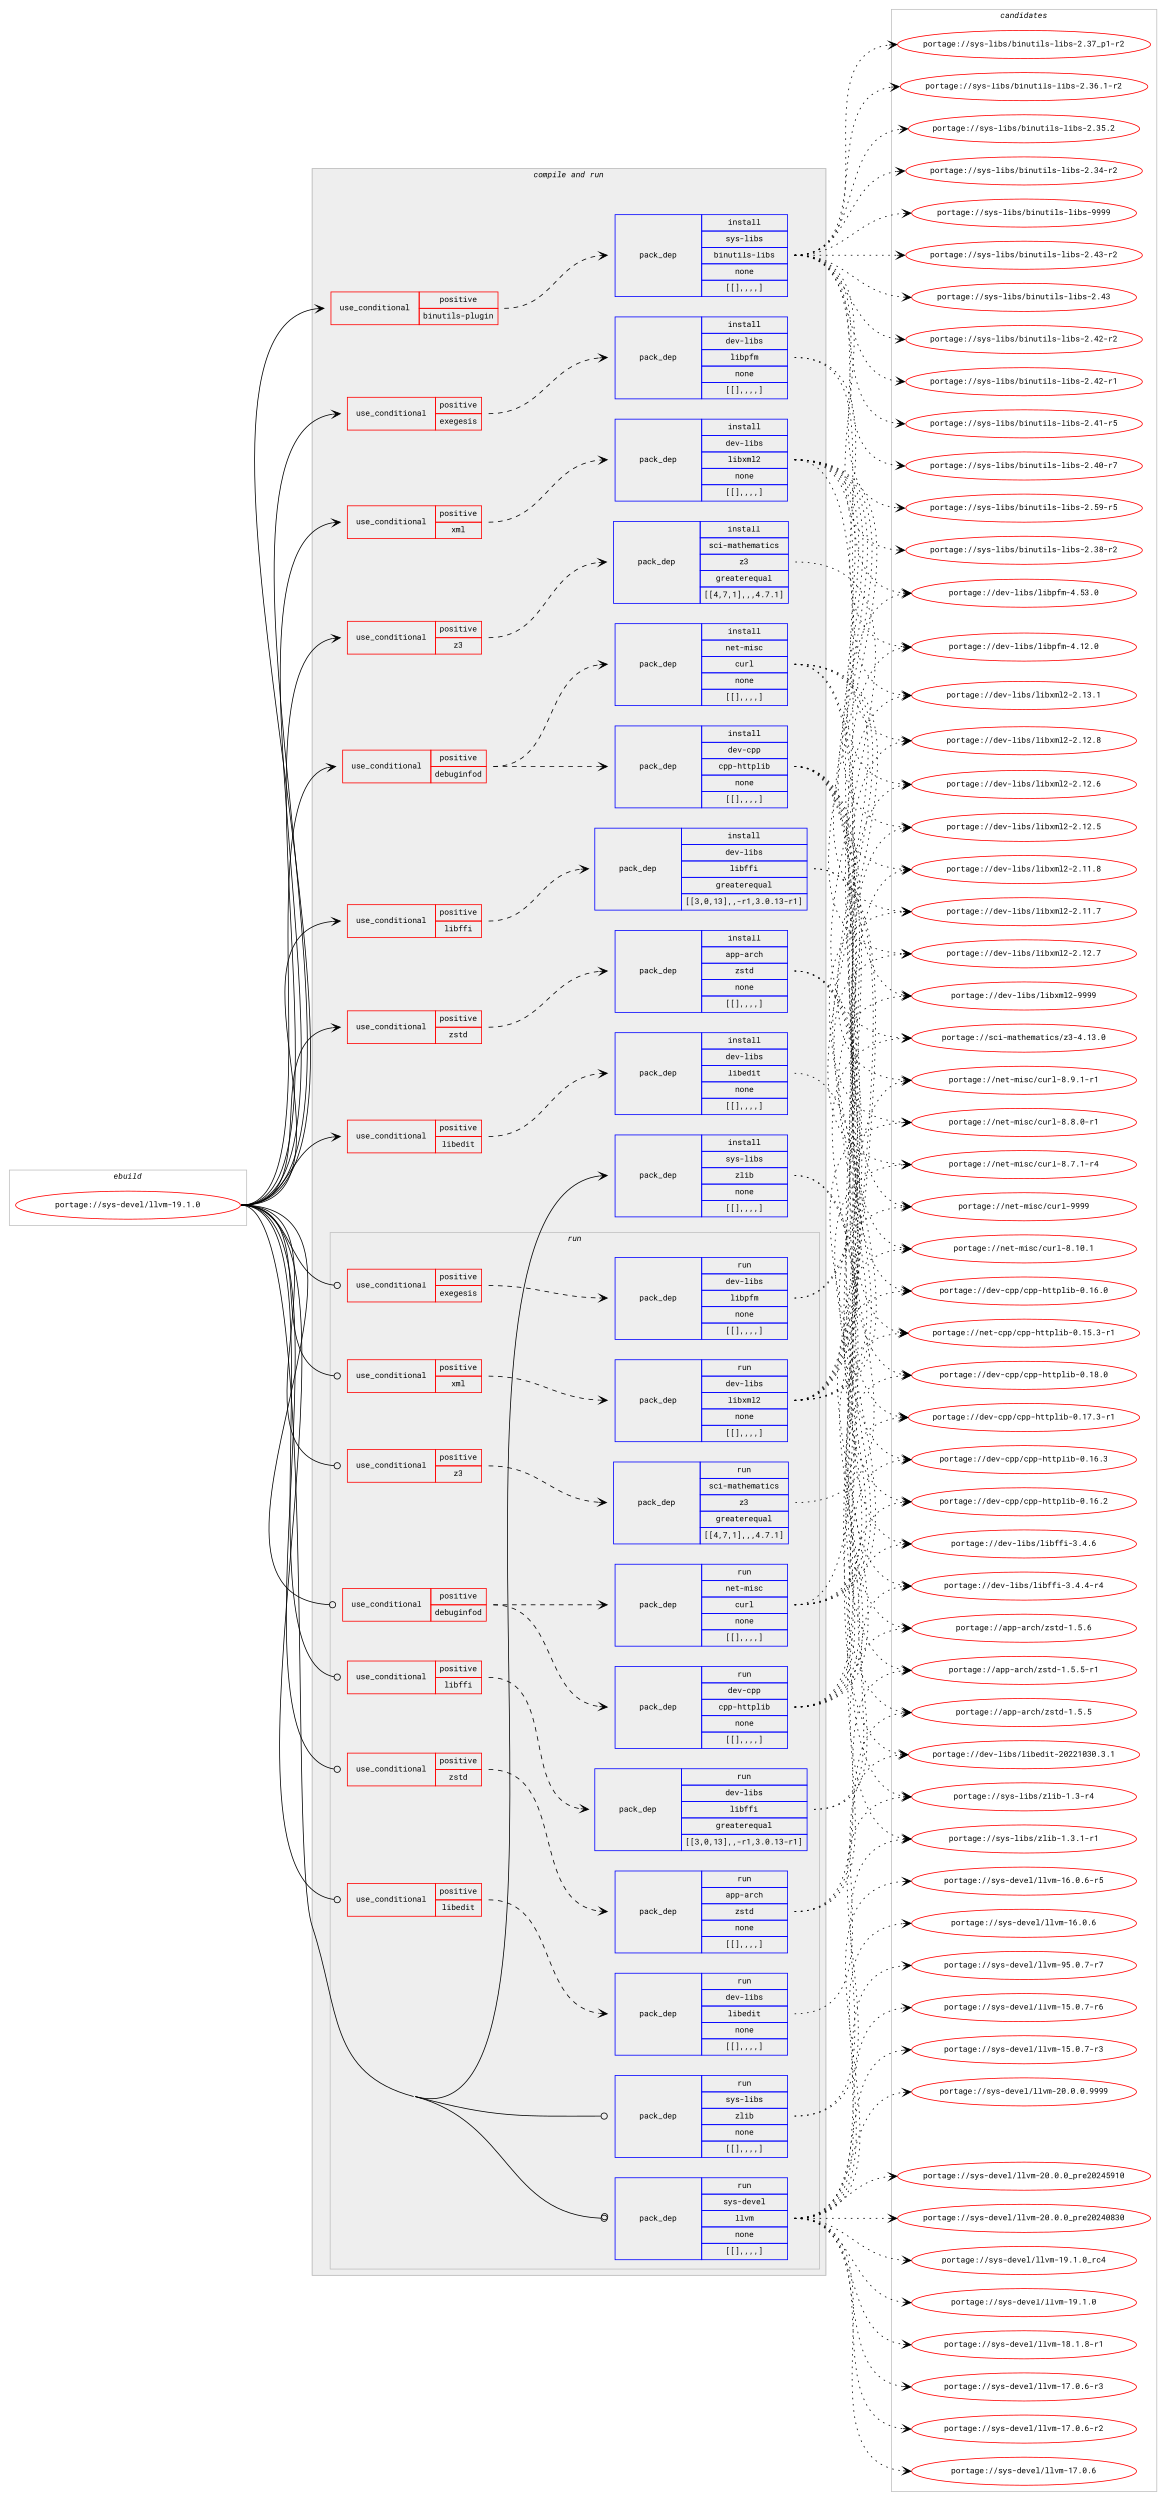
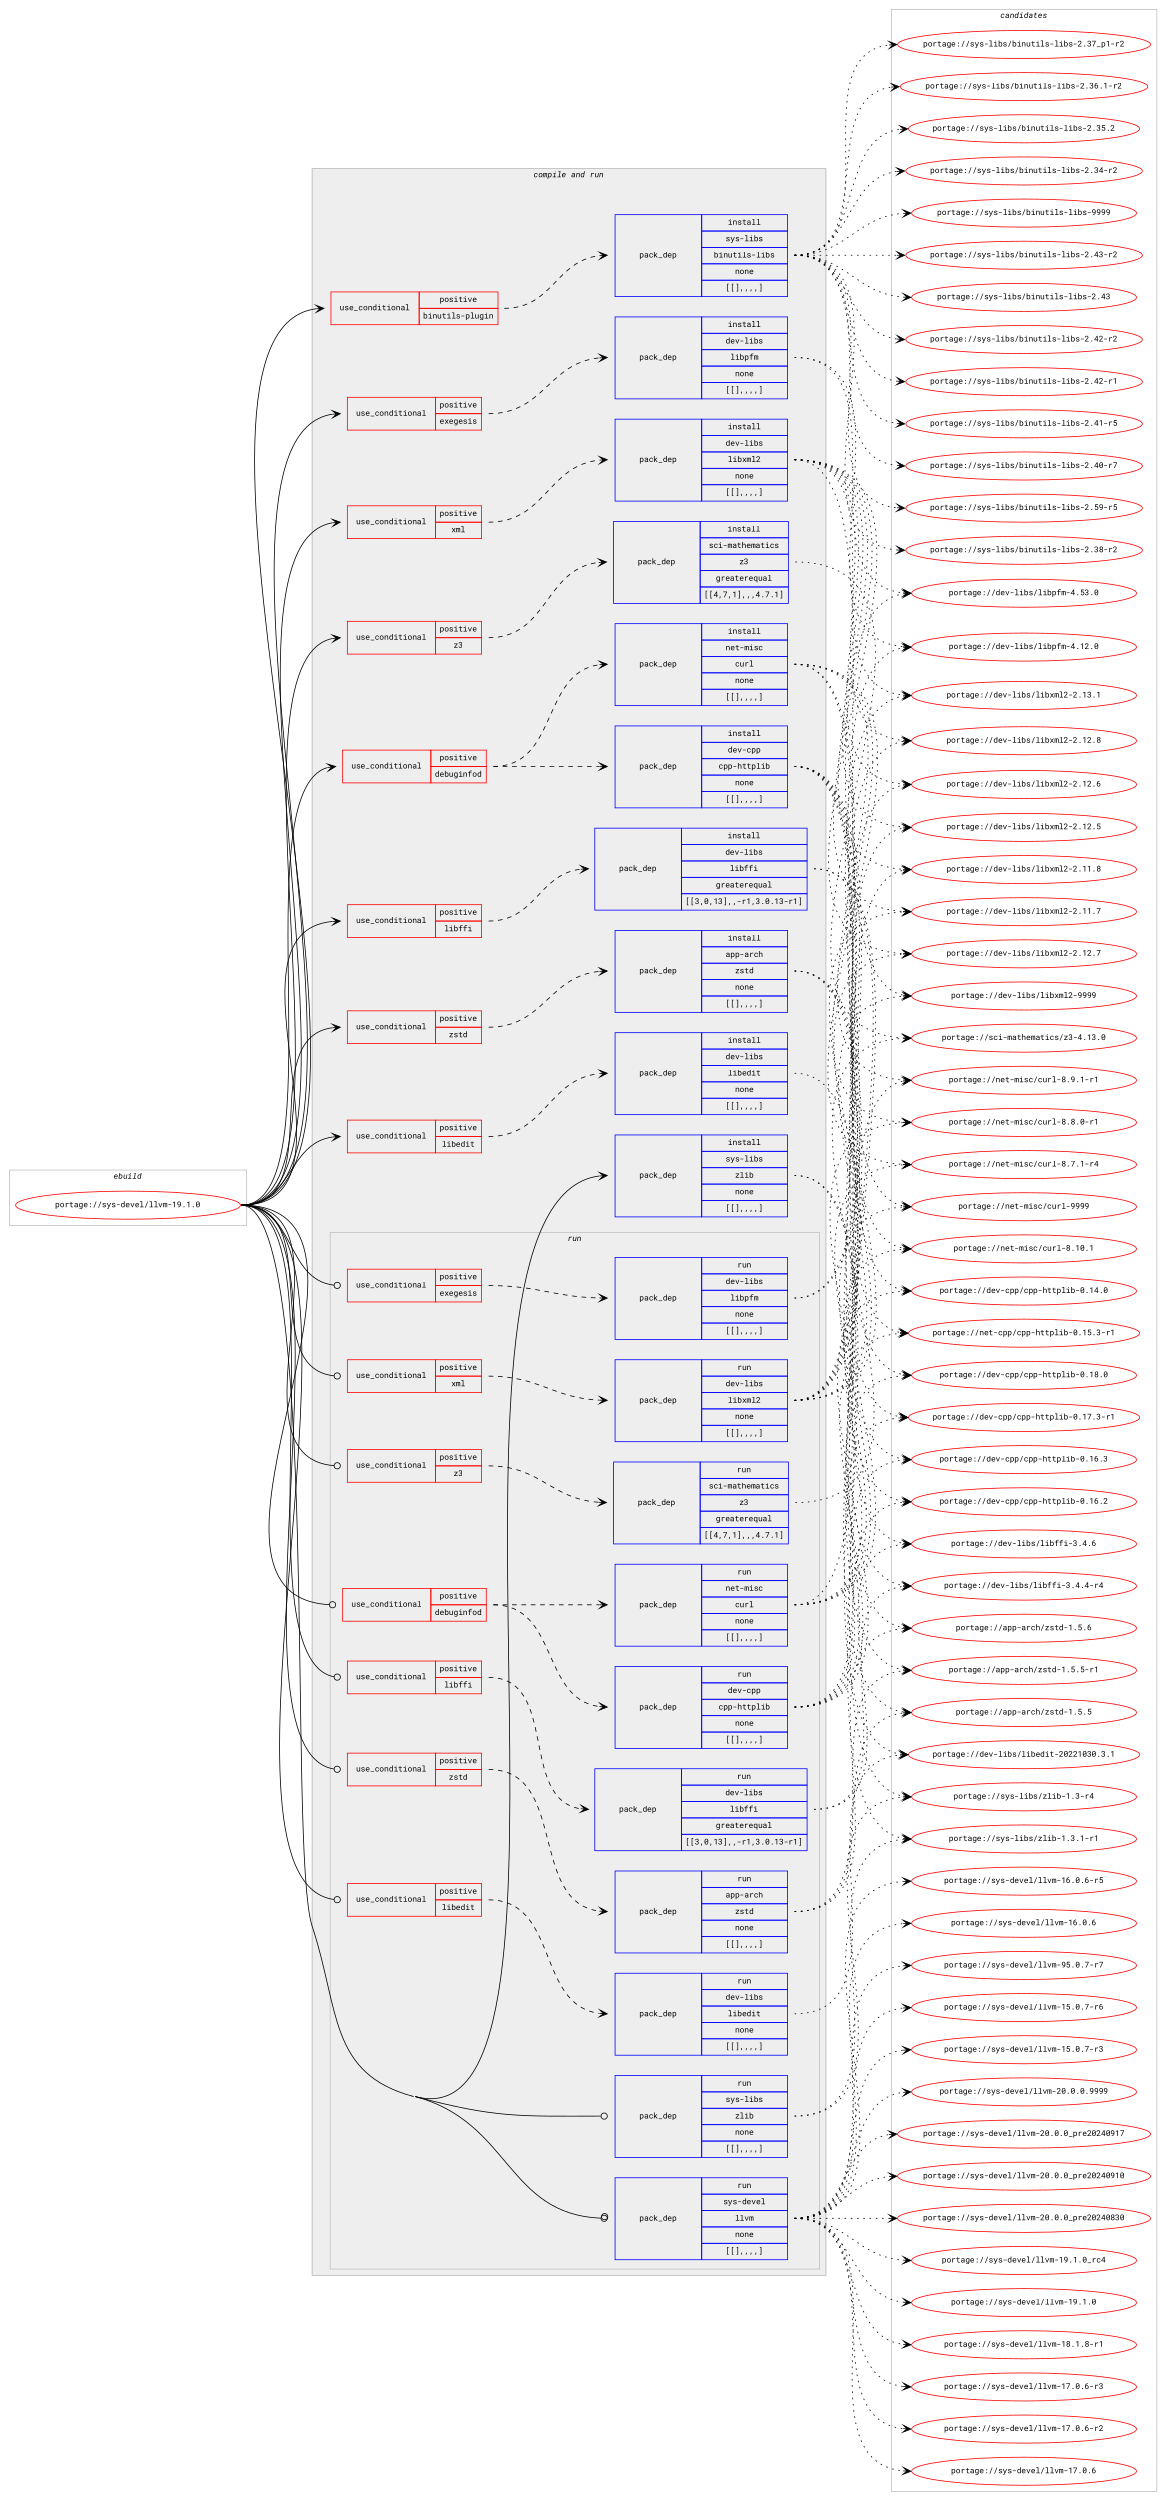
node "portage://dev-cpp/cpp-httplib-0.16.0": label "portage://dev-cpp/cpp-httplib-0.16.0" -> "portage://dev-cpp/cpp-httplib-0.14.0"
node "portage://sys-devel/llvm-20.0.0_pre20240917": added
node "portage://sys-devel/llvm-20.0.0_pre20245910": label "portage://sys-devel/llvm-20.0.0_pre20245910" -> "portage://sys-devel/llvm-20.0.0_pre20240910"
